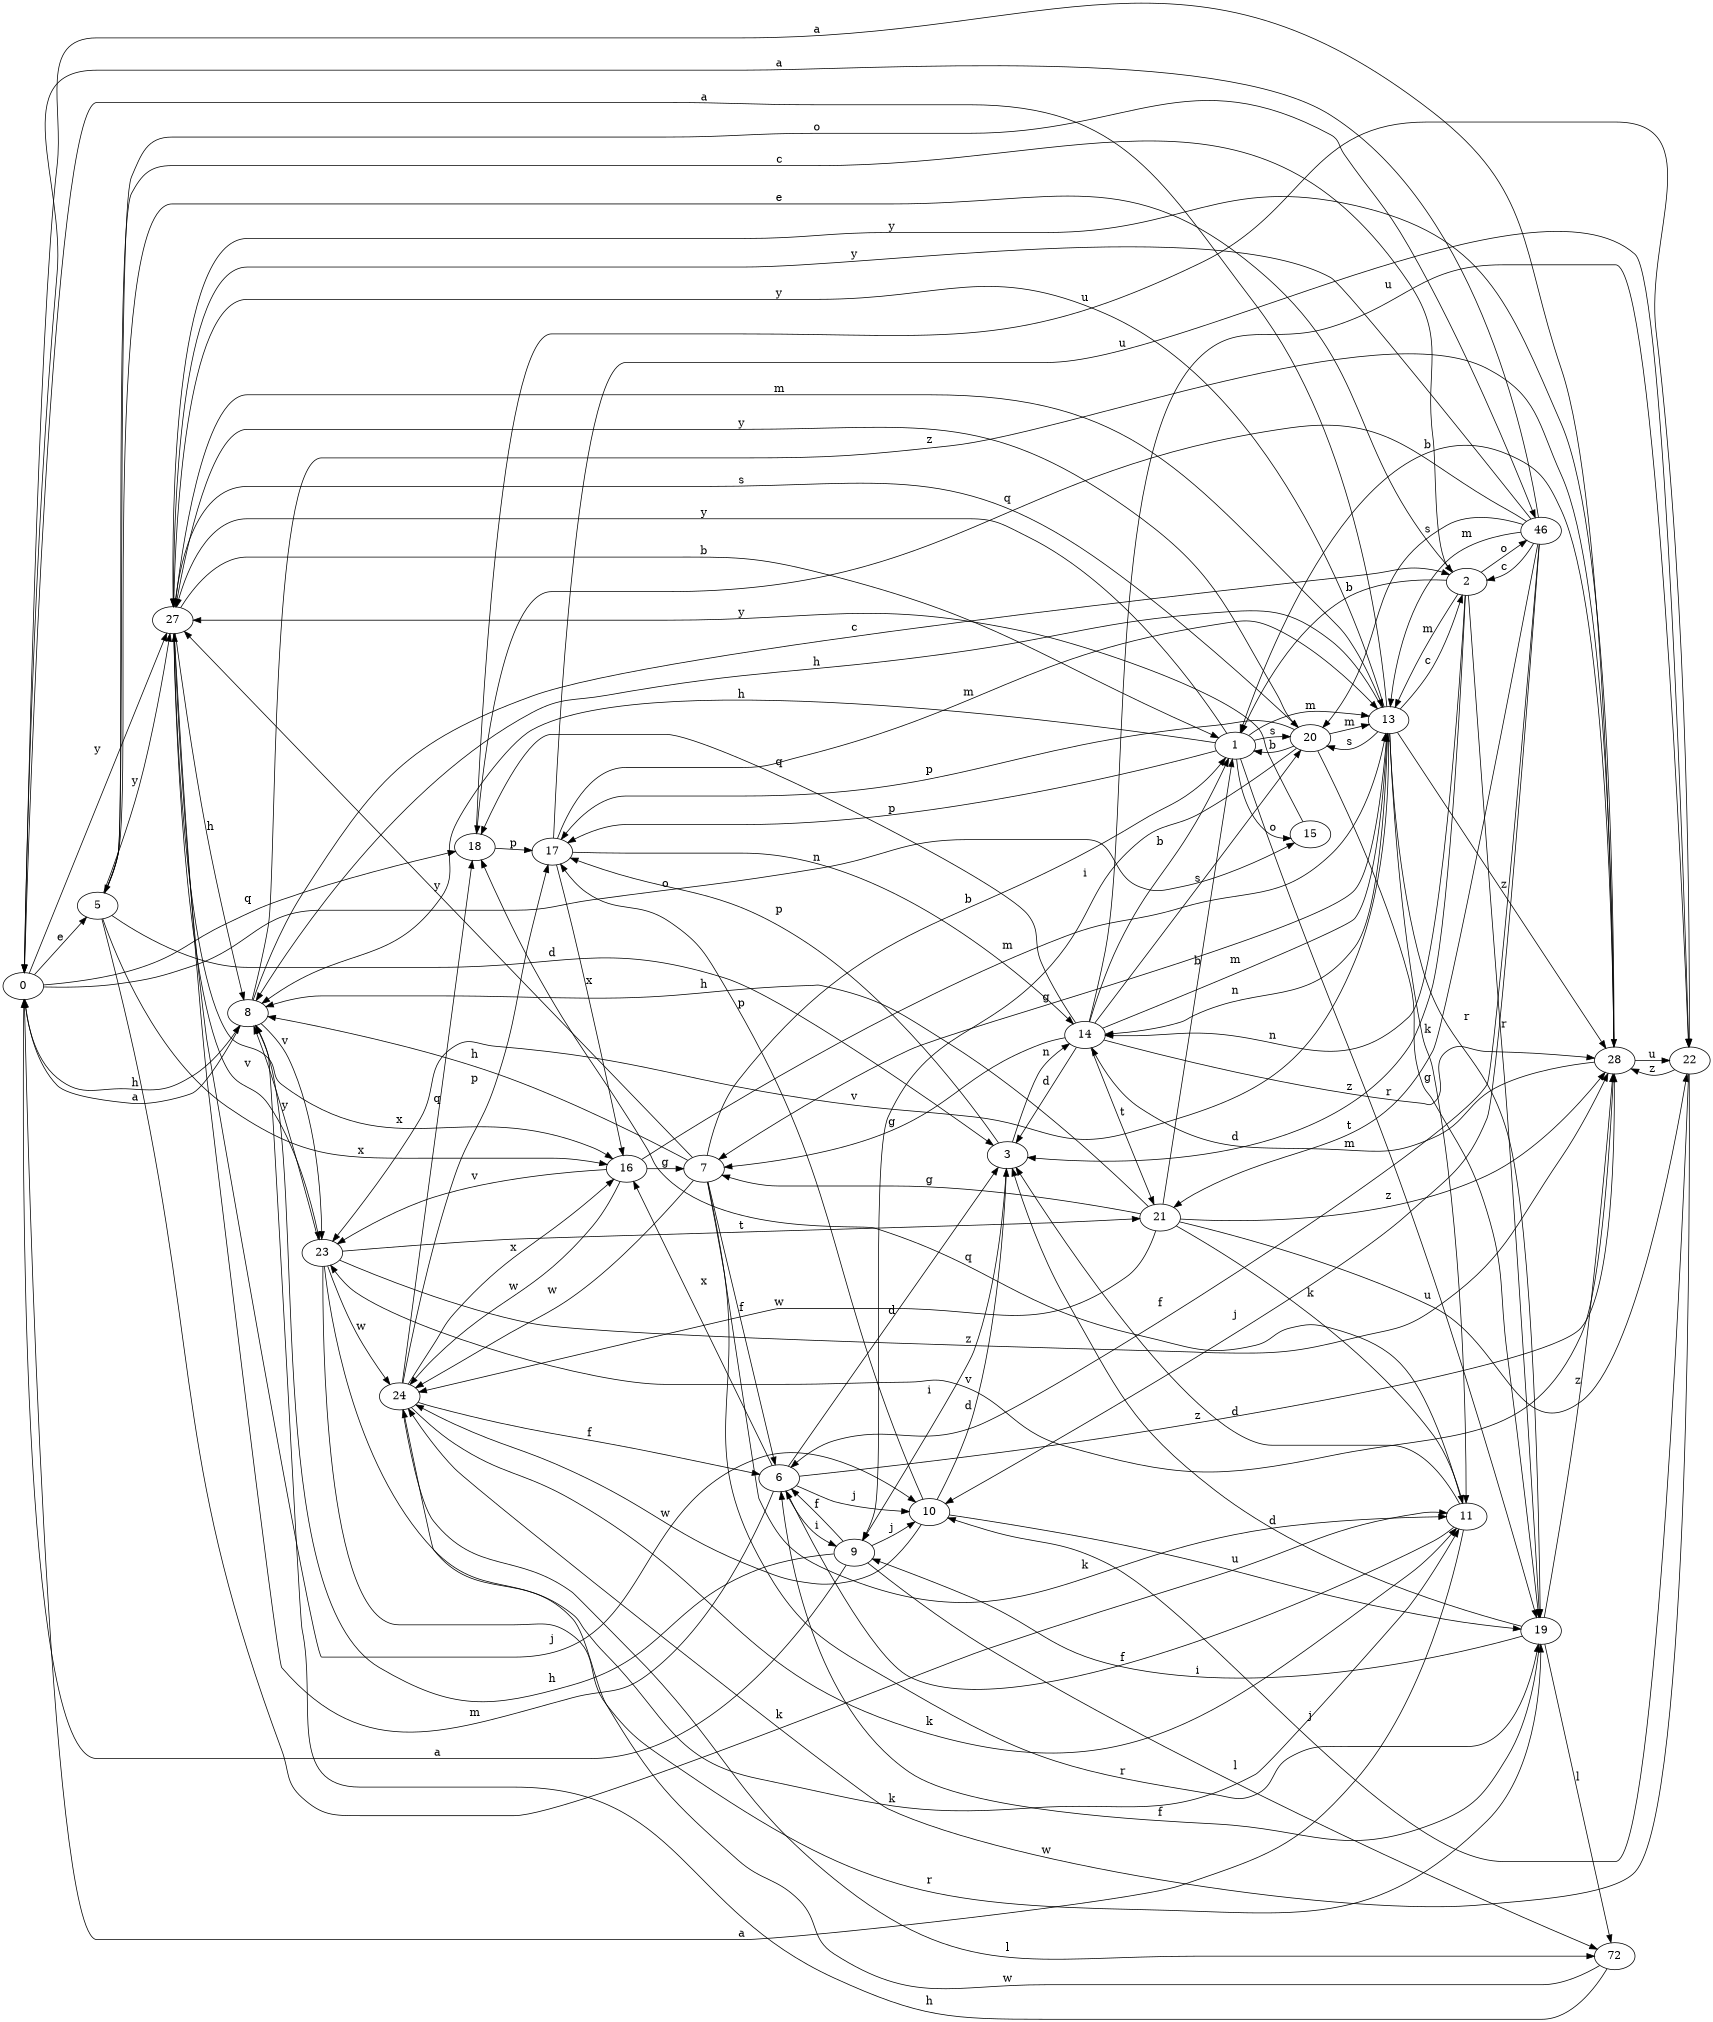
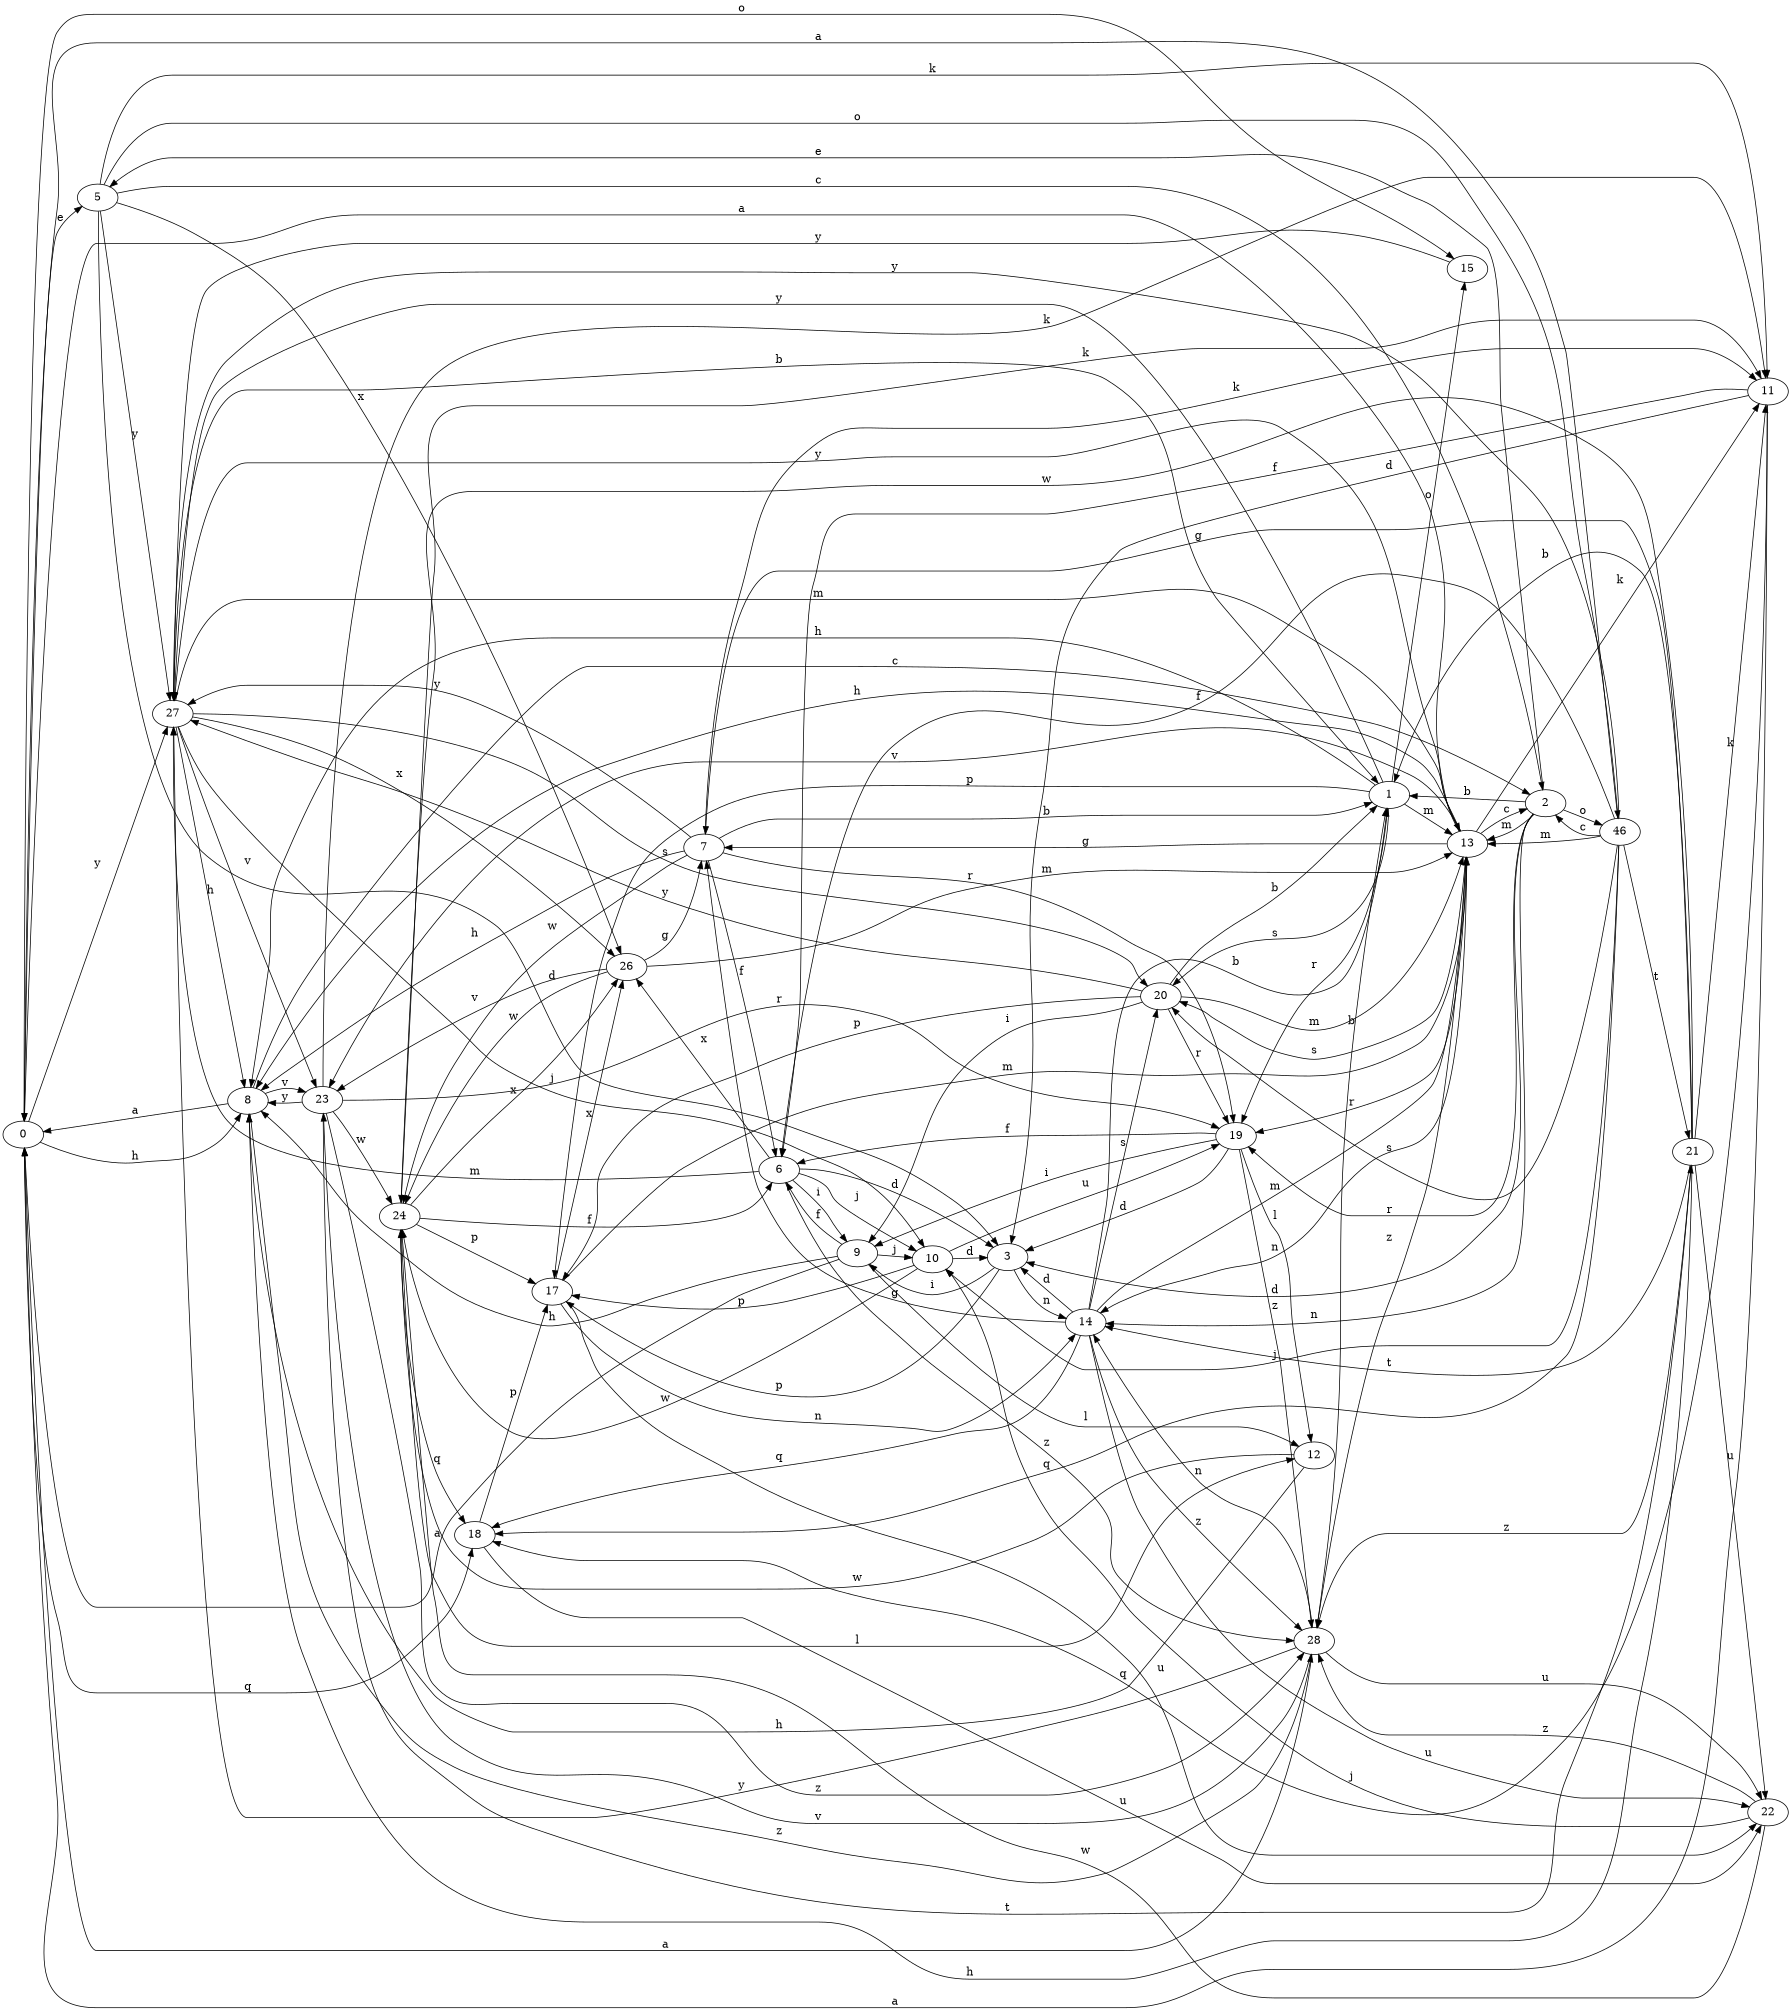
edge "20" -> "19": label "g" -> "r"
edge "14" -> "21": reversed
edge "28" -> "14": label "m" -> "n"
node "16": label "16" -> "26"
node "72": label "72" -> "12"
